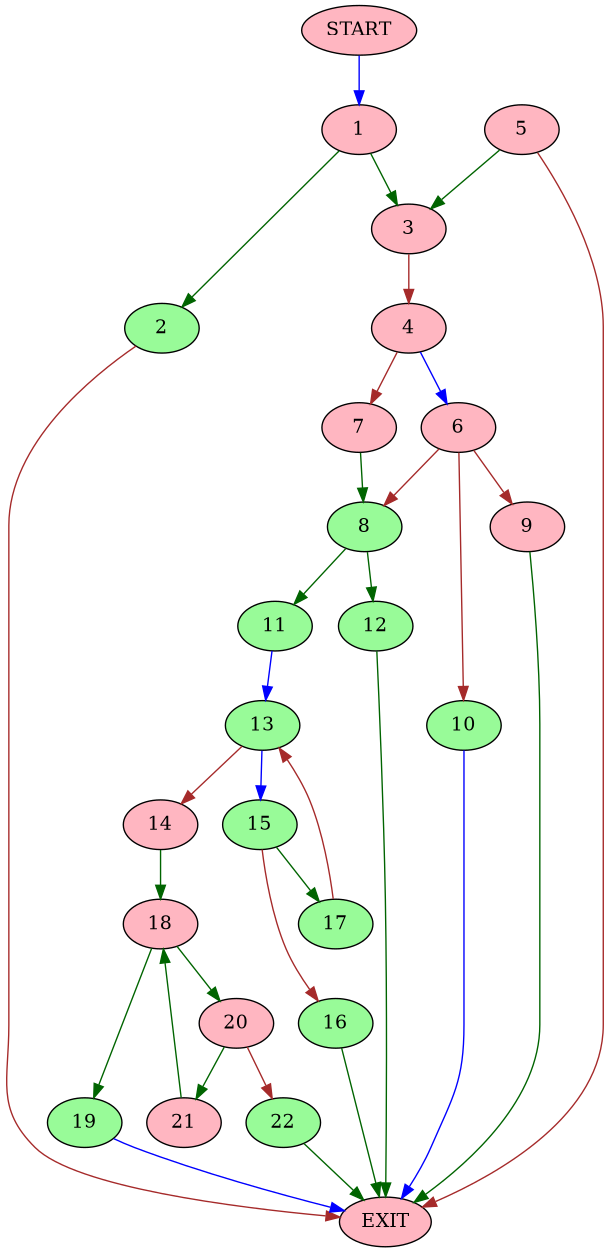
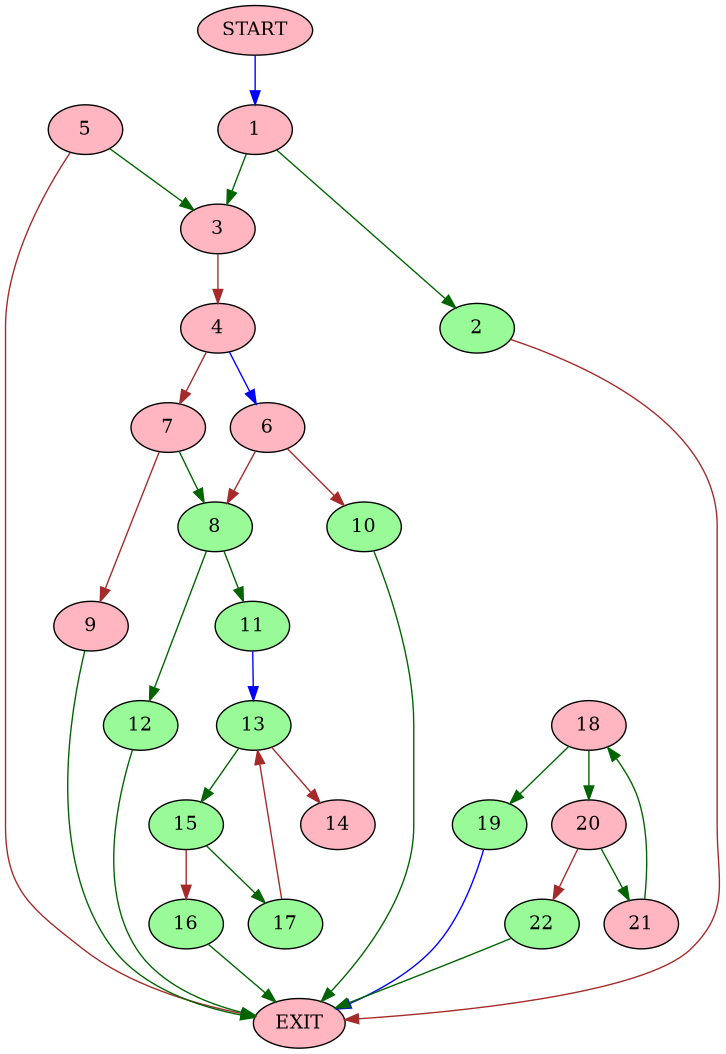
edge "6" -> "9": now "7" -> "9"
edge "13" -> "15": color blue -> darkgreen
edge "14" -> "18": removed
edge "10" -> "EXIT": color blue -> darkgreen
